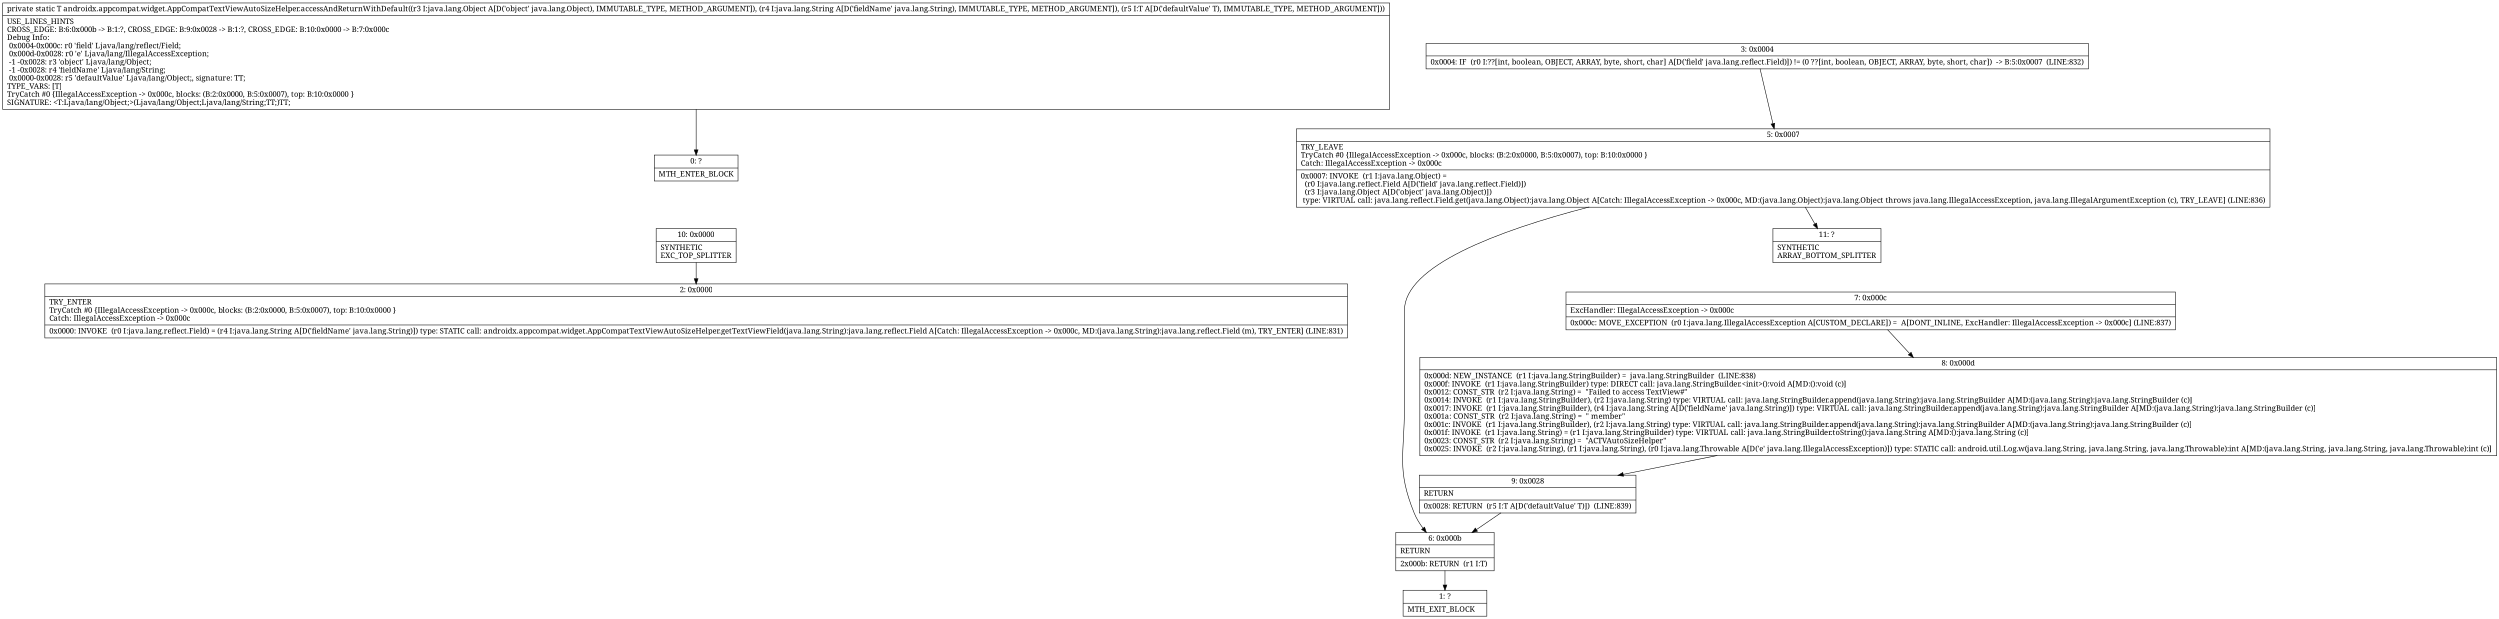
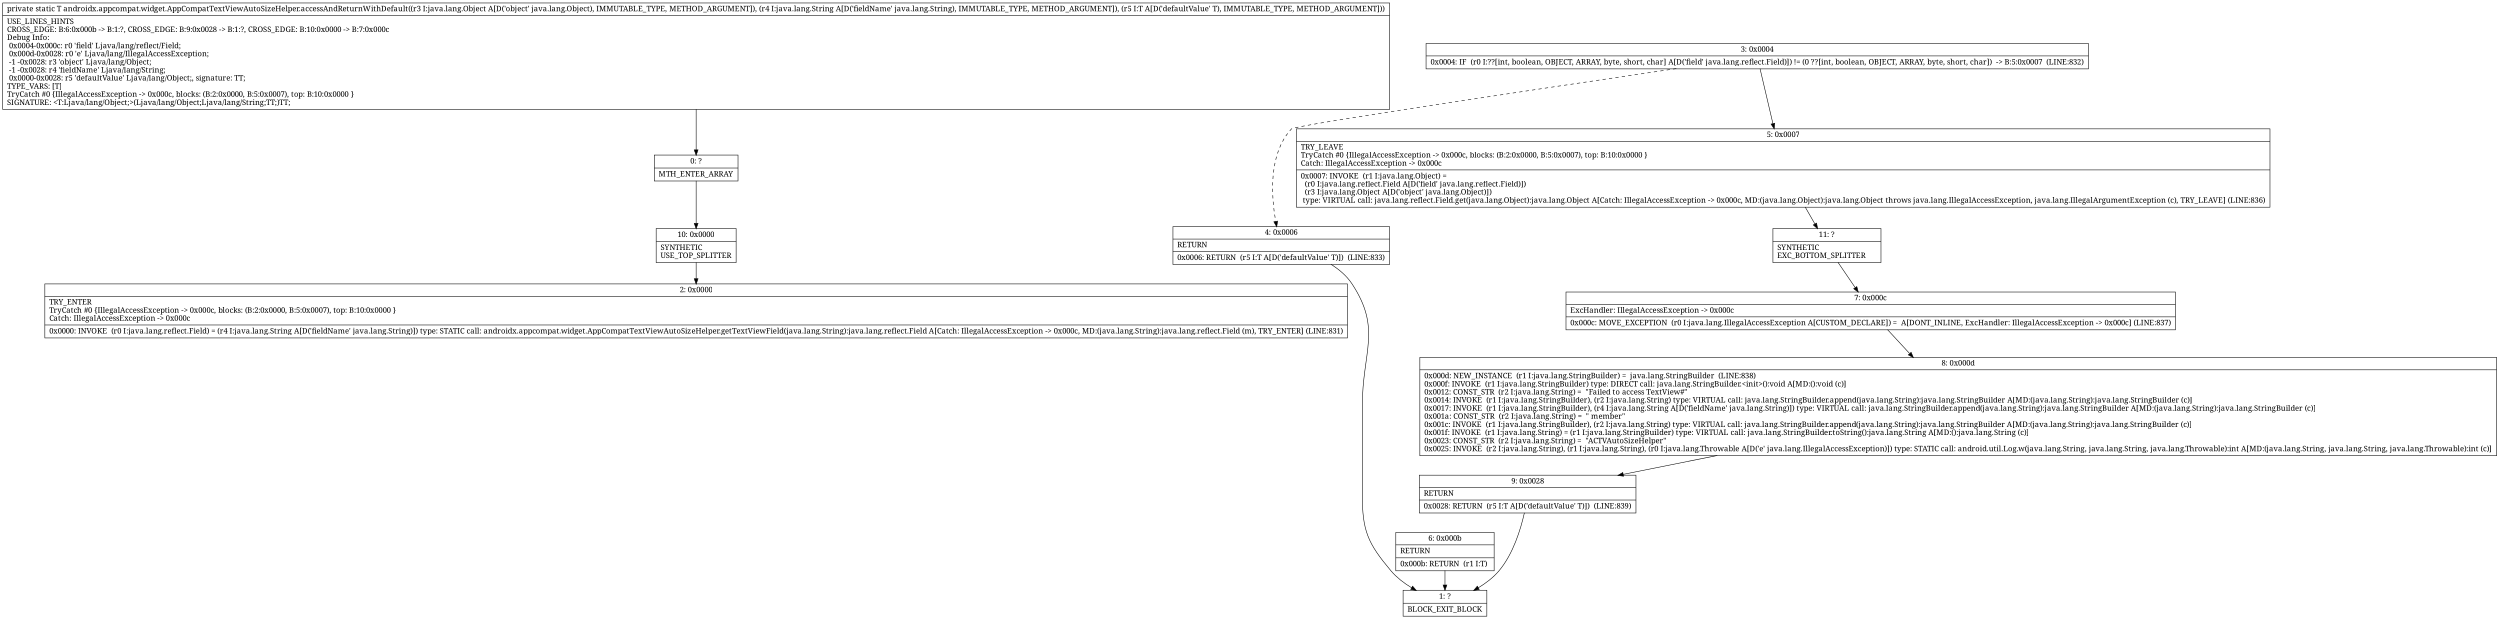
node "0: ?": text "MTH_ENTER_BLOCK" -> "MTH_ENTER_ARRAY"
edge "0: ?" -> "10: 0x0000": added
node "4: 0x0006": added
node "10: 0x0000": text "EXC_TOP_SPLITTER" -> "USE_TOP_SPLITTER"
node "11: ?": text "ARRAY_BOTTOM_SPLITTER" -> "EXC_BOTTOM_SPLITTER"
edge "11: ?" -> "7: 0x000c": added
edge "5: 0x0007" -> "6: 0x000b": removed
edge "9: 0x0028" -> "6: 0x000b": now "9: 0x0028" -> "1: ?"
node "6: 0x000b": text "2x000b: RETURN  (r1 I:T)" -> "0x000b: RETURN  (r1 I:T)"
node "1: ?": text "MTH_EXIT_BLOCK" -> "BLOCK_EXIT_BLOCK"
